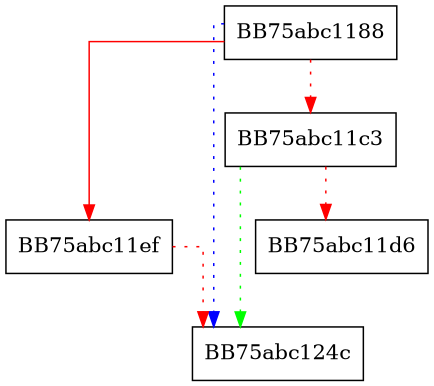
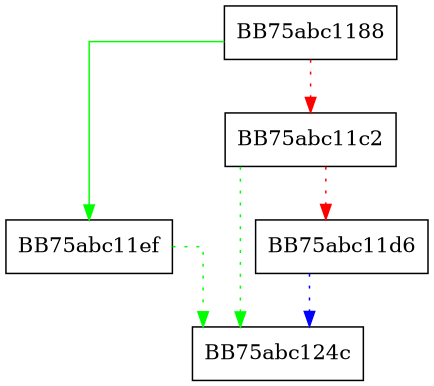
edge "BB75abc1188" -> "BB75abc11ef": color red -> green
node "BB75abc11c3": label "BB75abc11c3" -> "BB75abc11c2"
edge "BB75abc1188" -> "BB75abc124c": now "BB75abc11d6" -> "BB75abc124c"
edge "BB75abc11ef" -> "BB75abc124c": color red -> green
